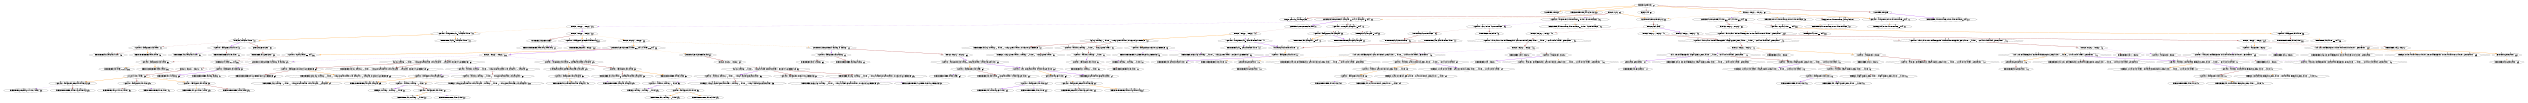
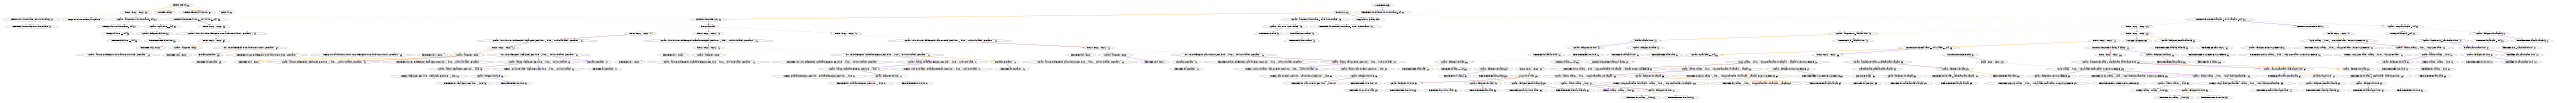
edge "(METHOD,getDriver)" -> "(MODIFIER,PRIVATE)": removed
edge "(loadClass,loadClass(driver))" -> "(getProject,getProject())": now "(createClassLoader,createClassLoader(classpath))" -> "(getProject,getProject())"
edge "(IDENTIFIER,Class,Class.forName(driver))" -> "(forName,Class.forName(driver))": reversed
